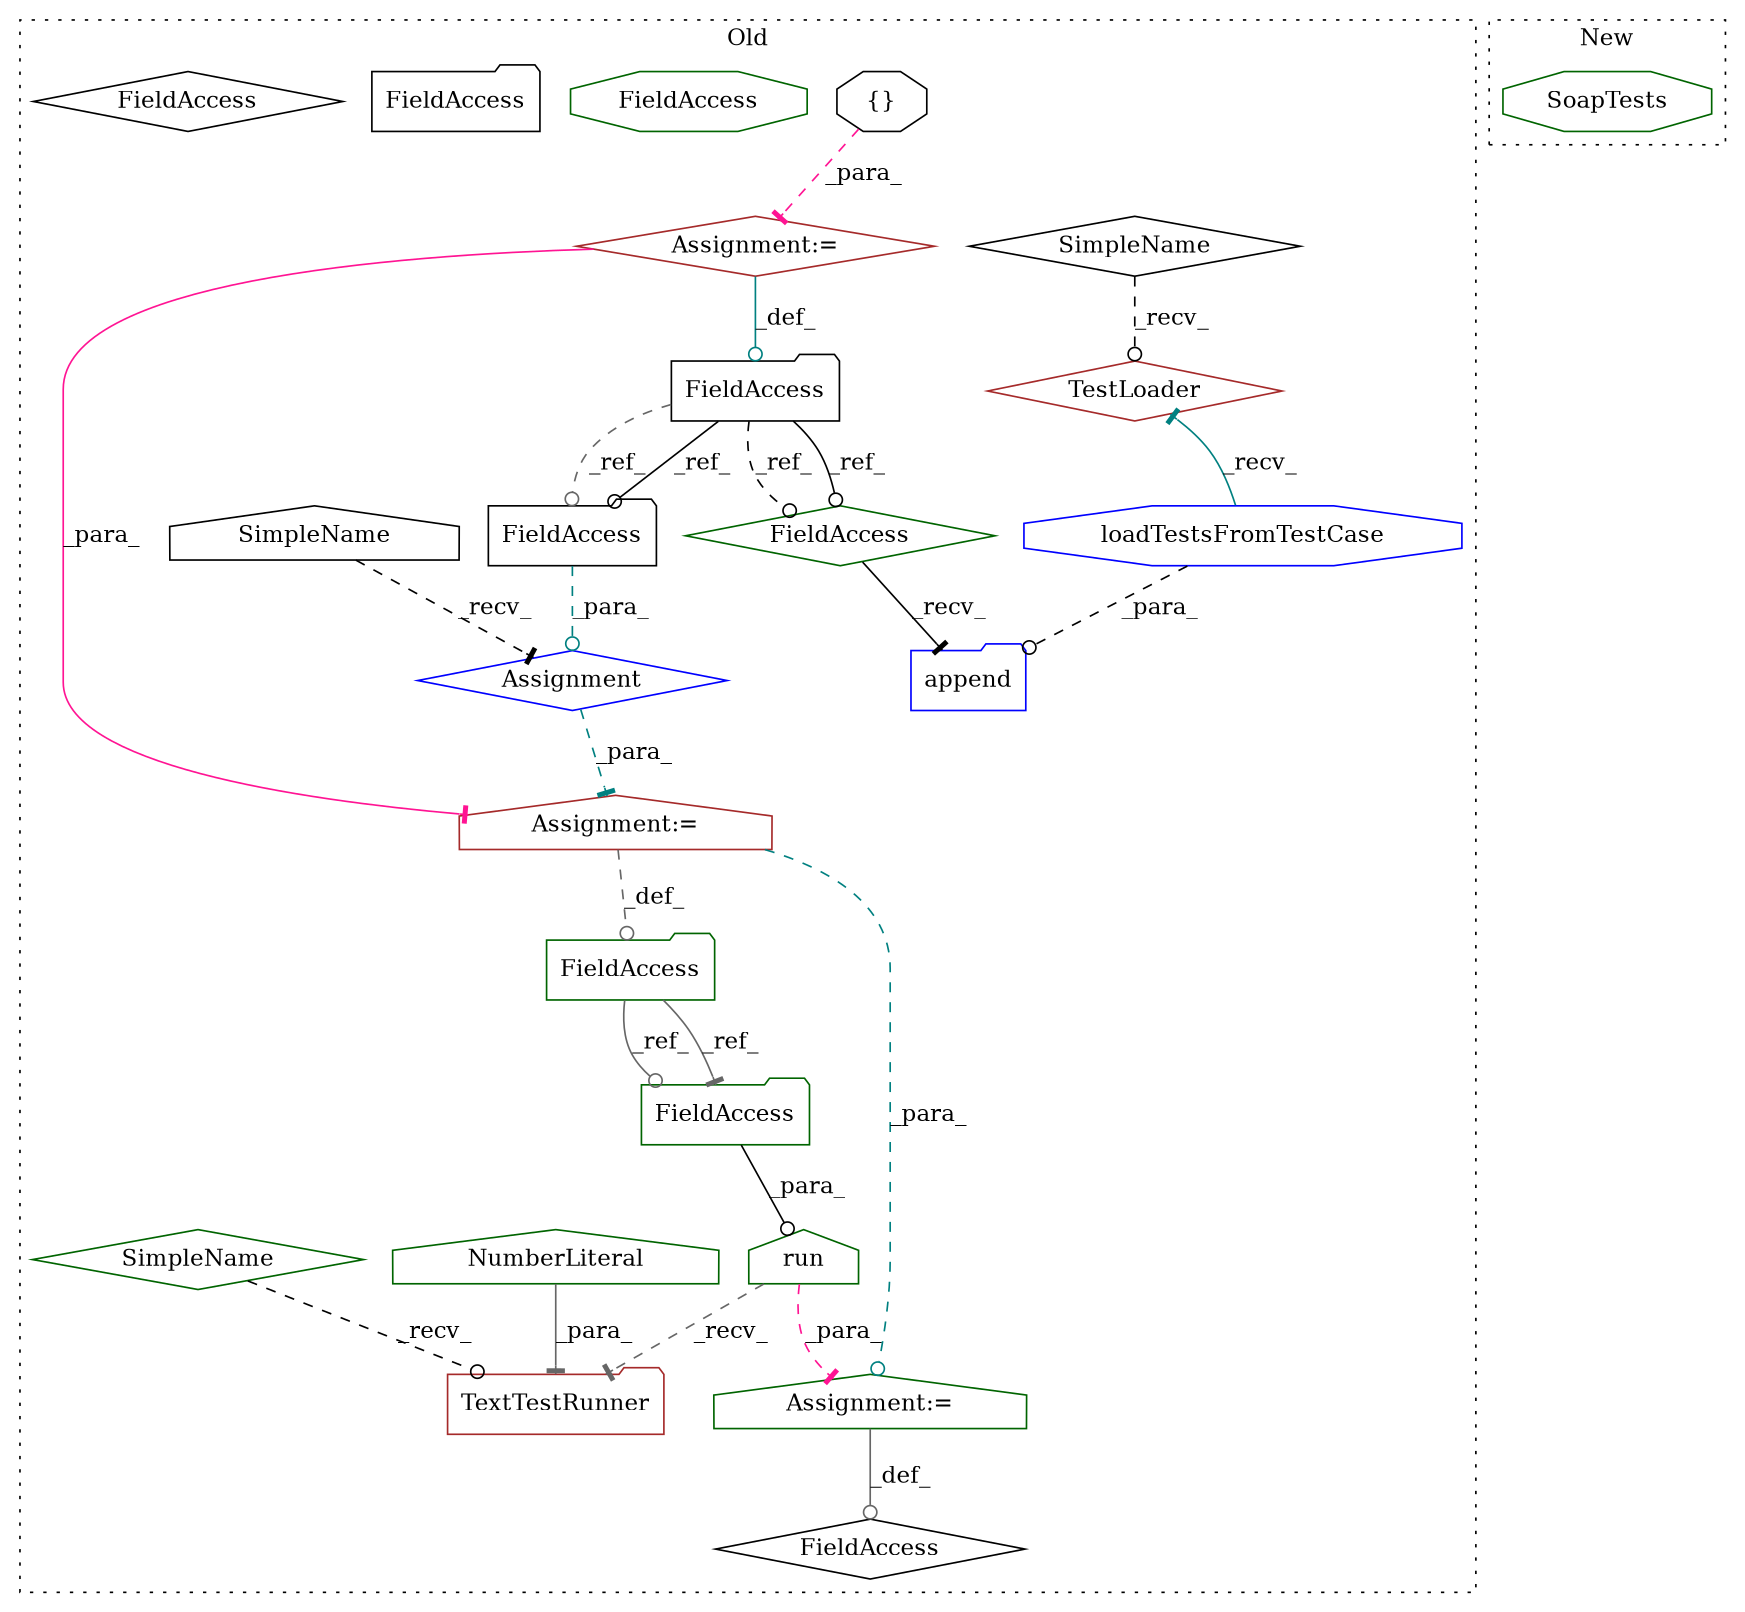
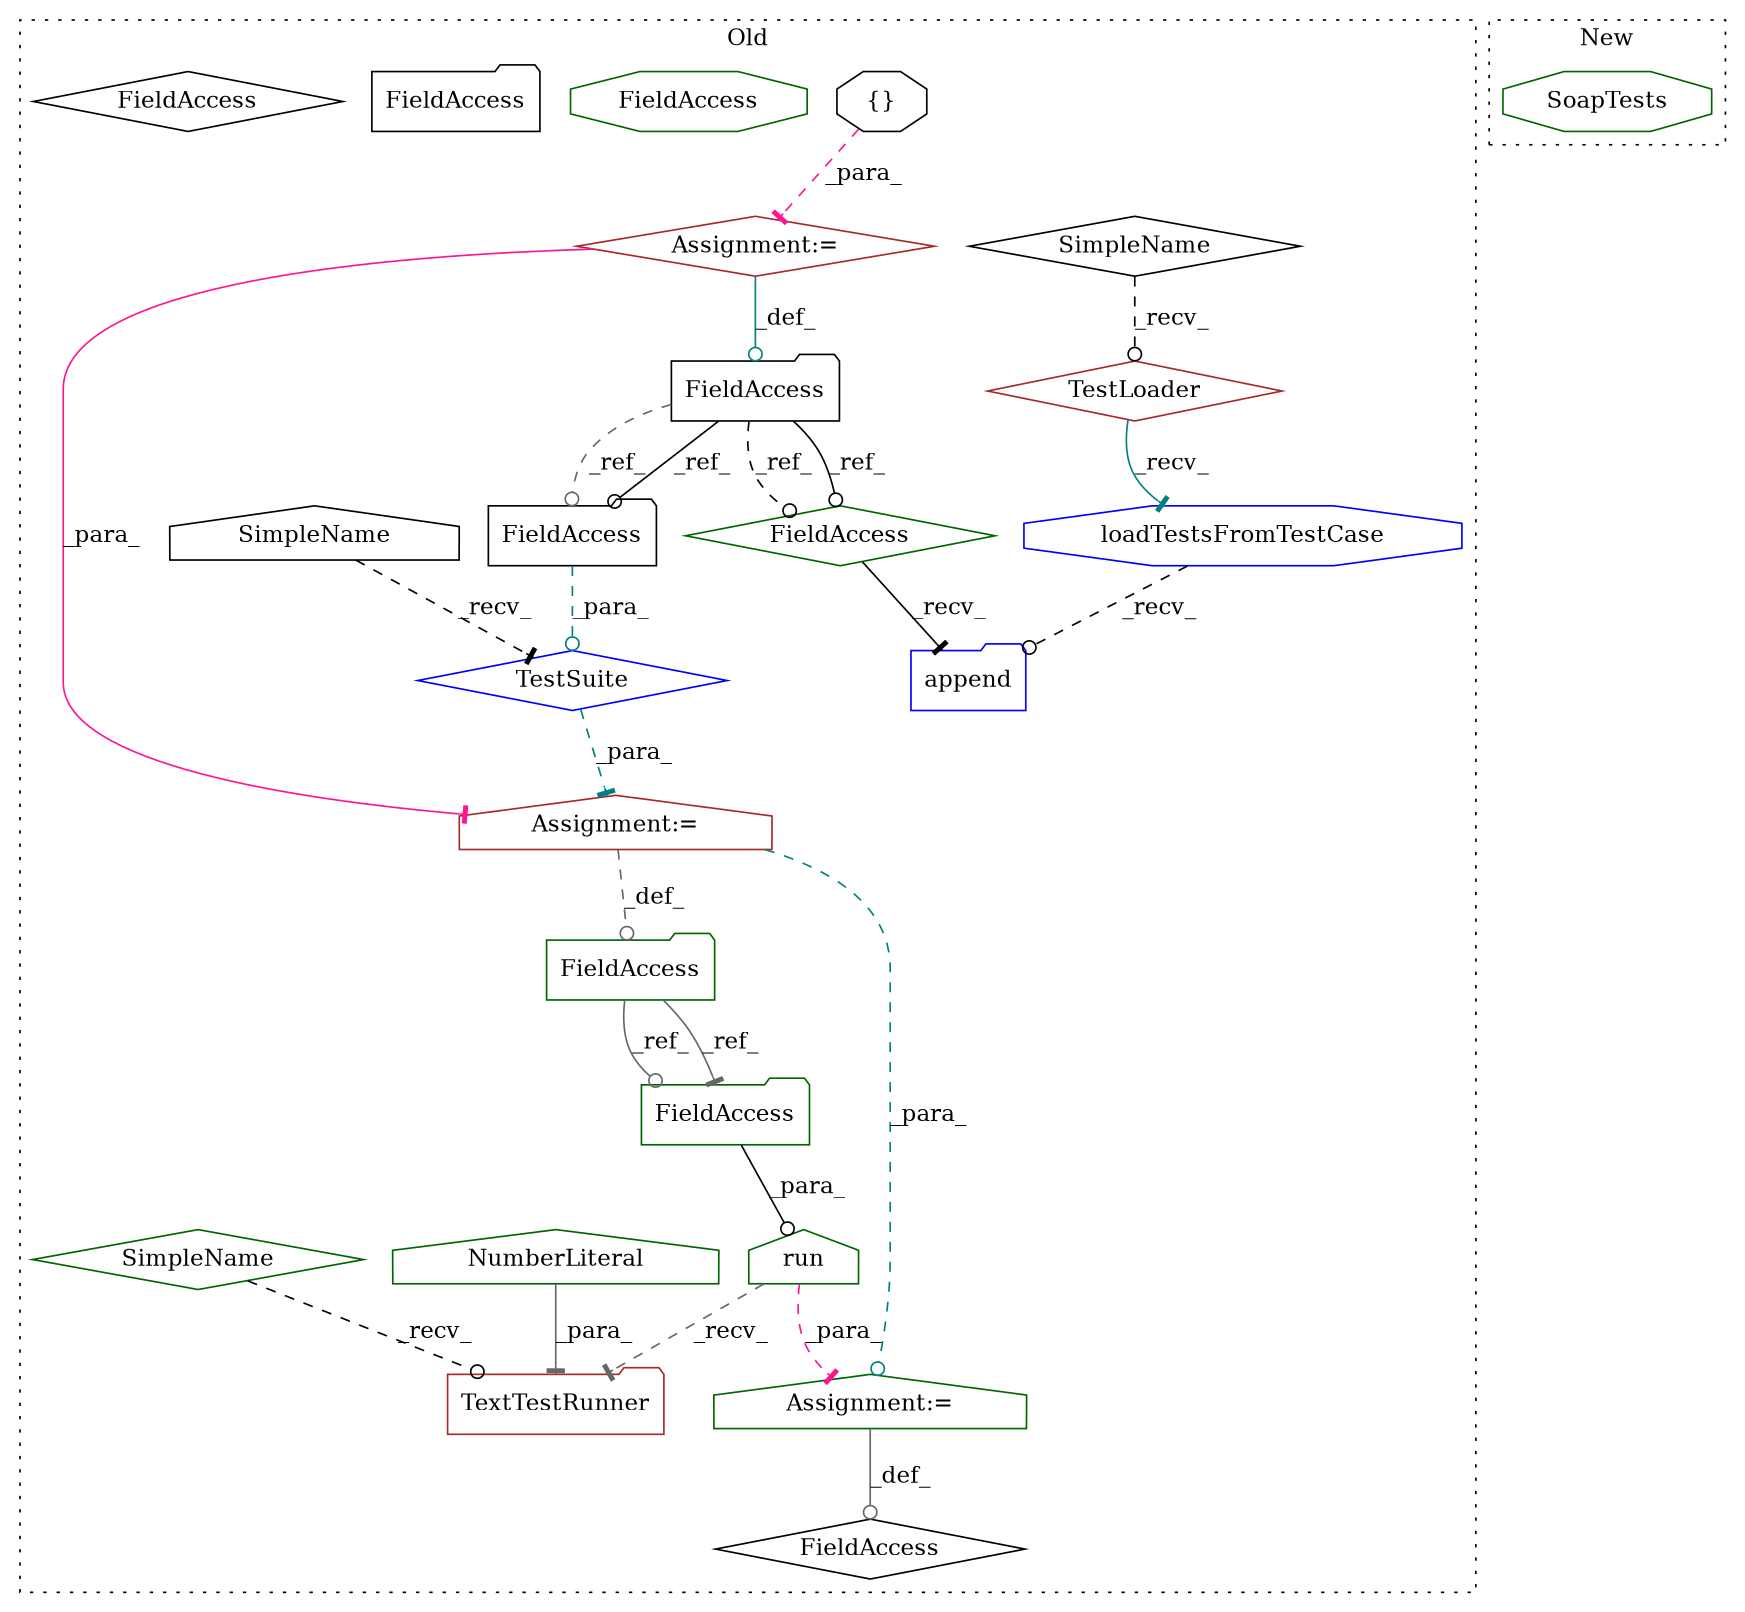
edge "loadTestsFromTestCase" -> "TestLoader": reversed
edge "loadTestsFromTestCase" -> "append": label "_para_" -> "_recv_"
node "Assignment": label "Assignment" -> "TestSuite"
